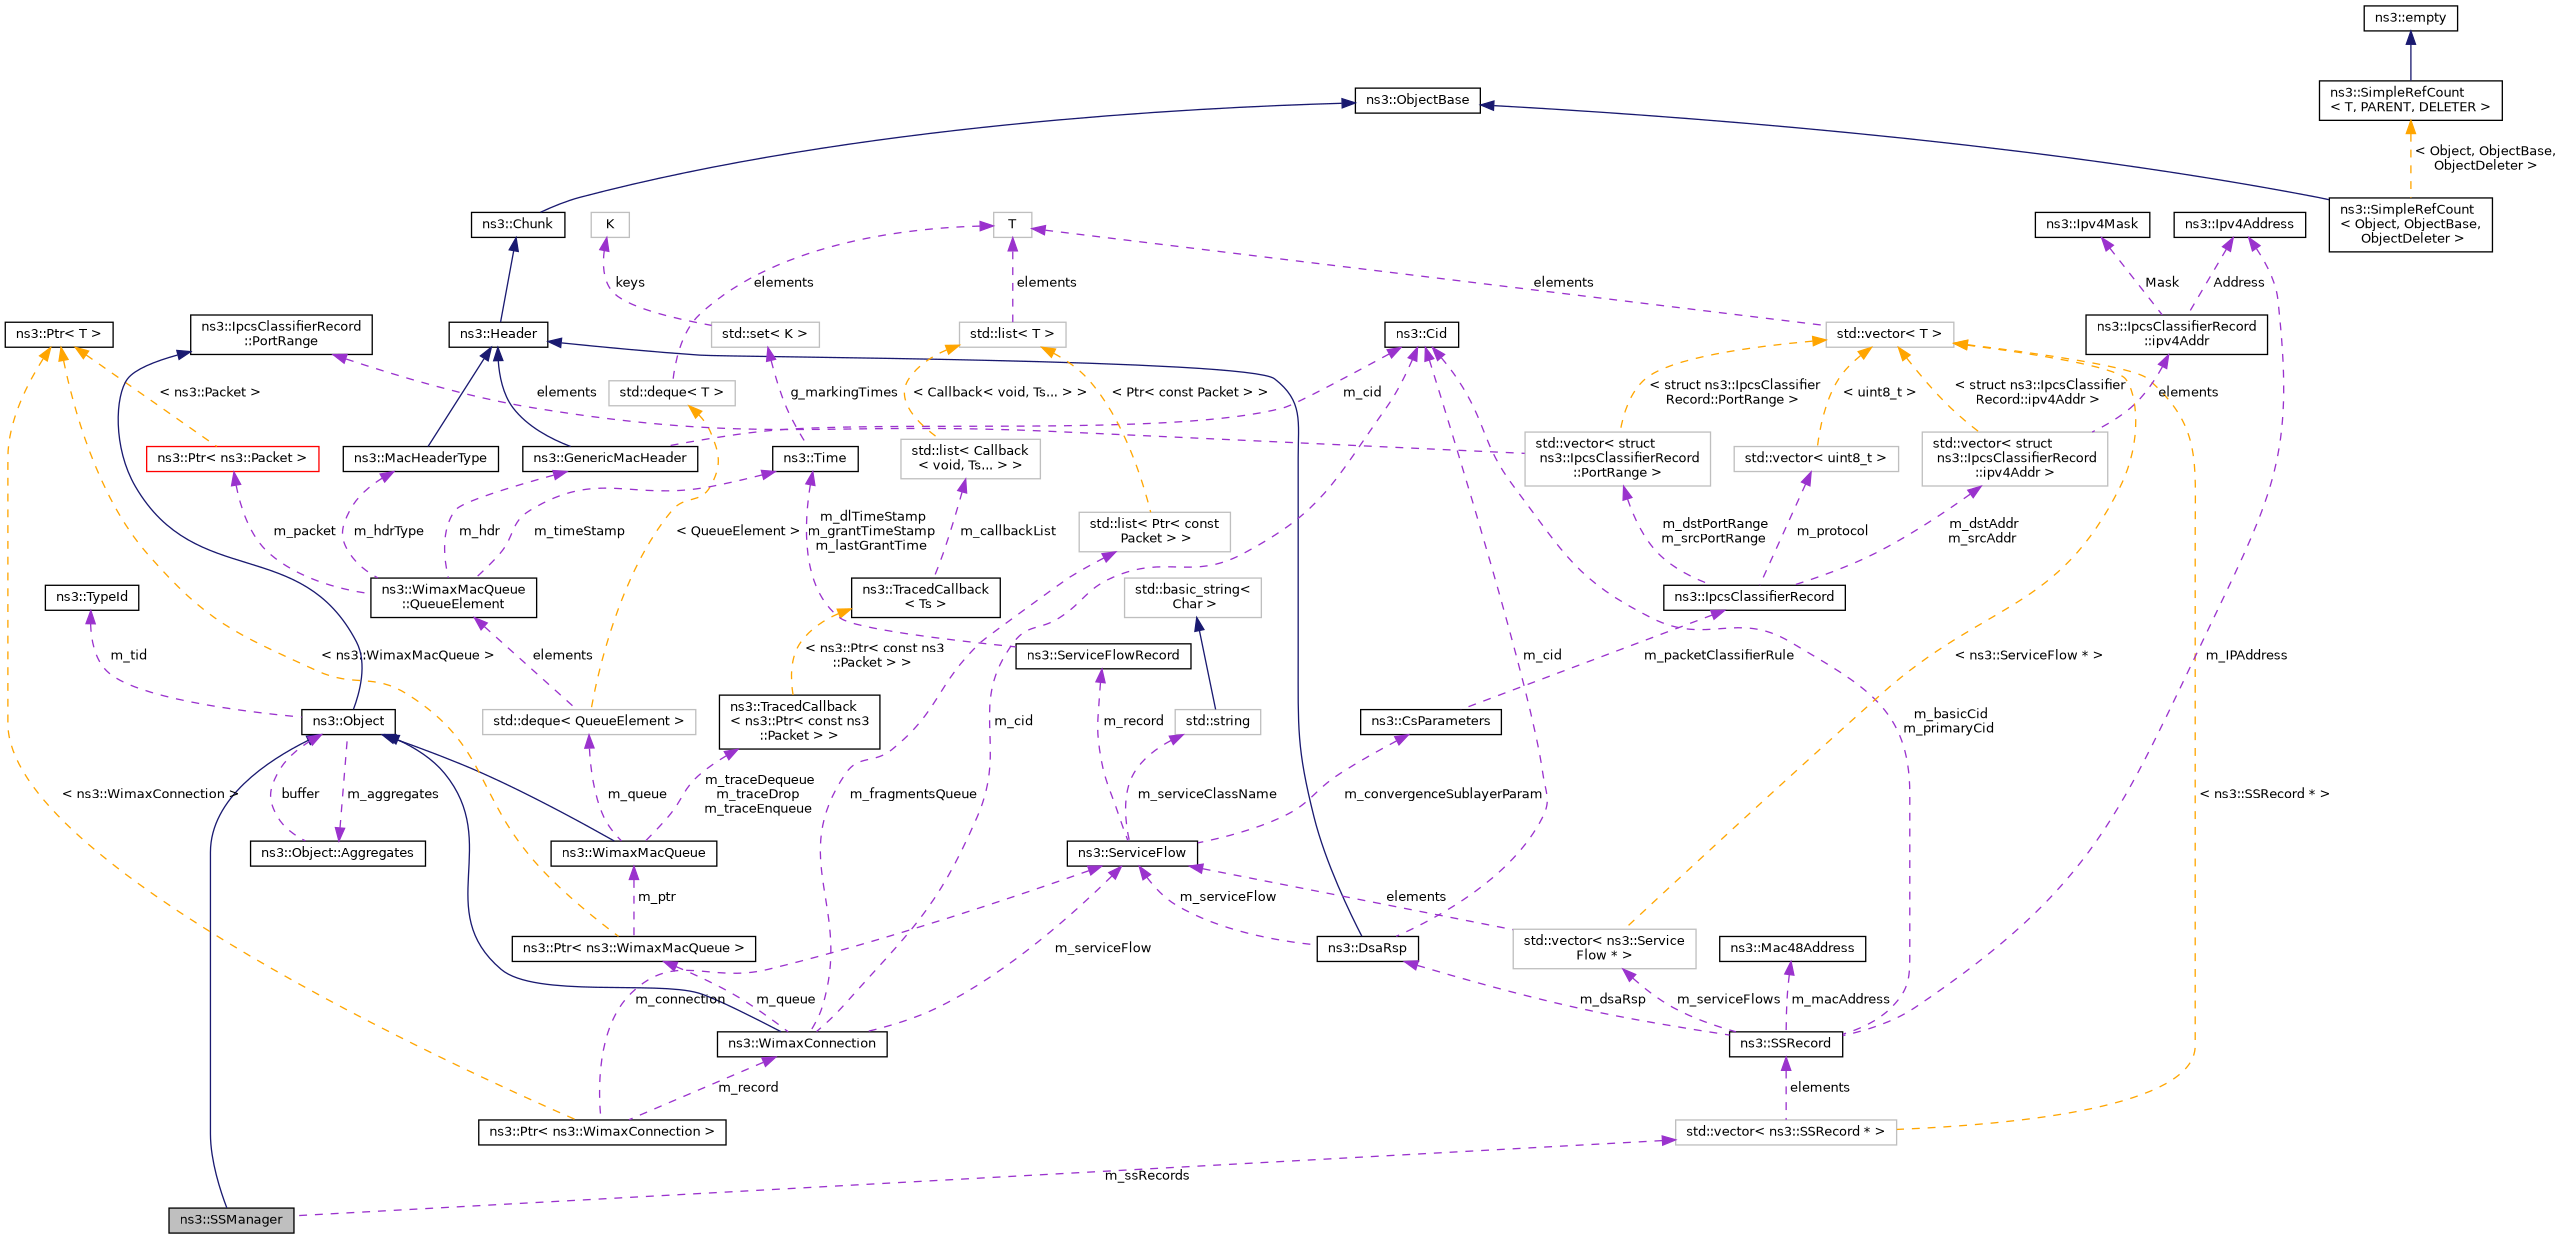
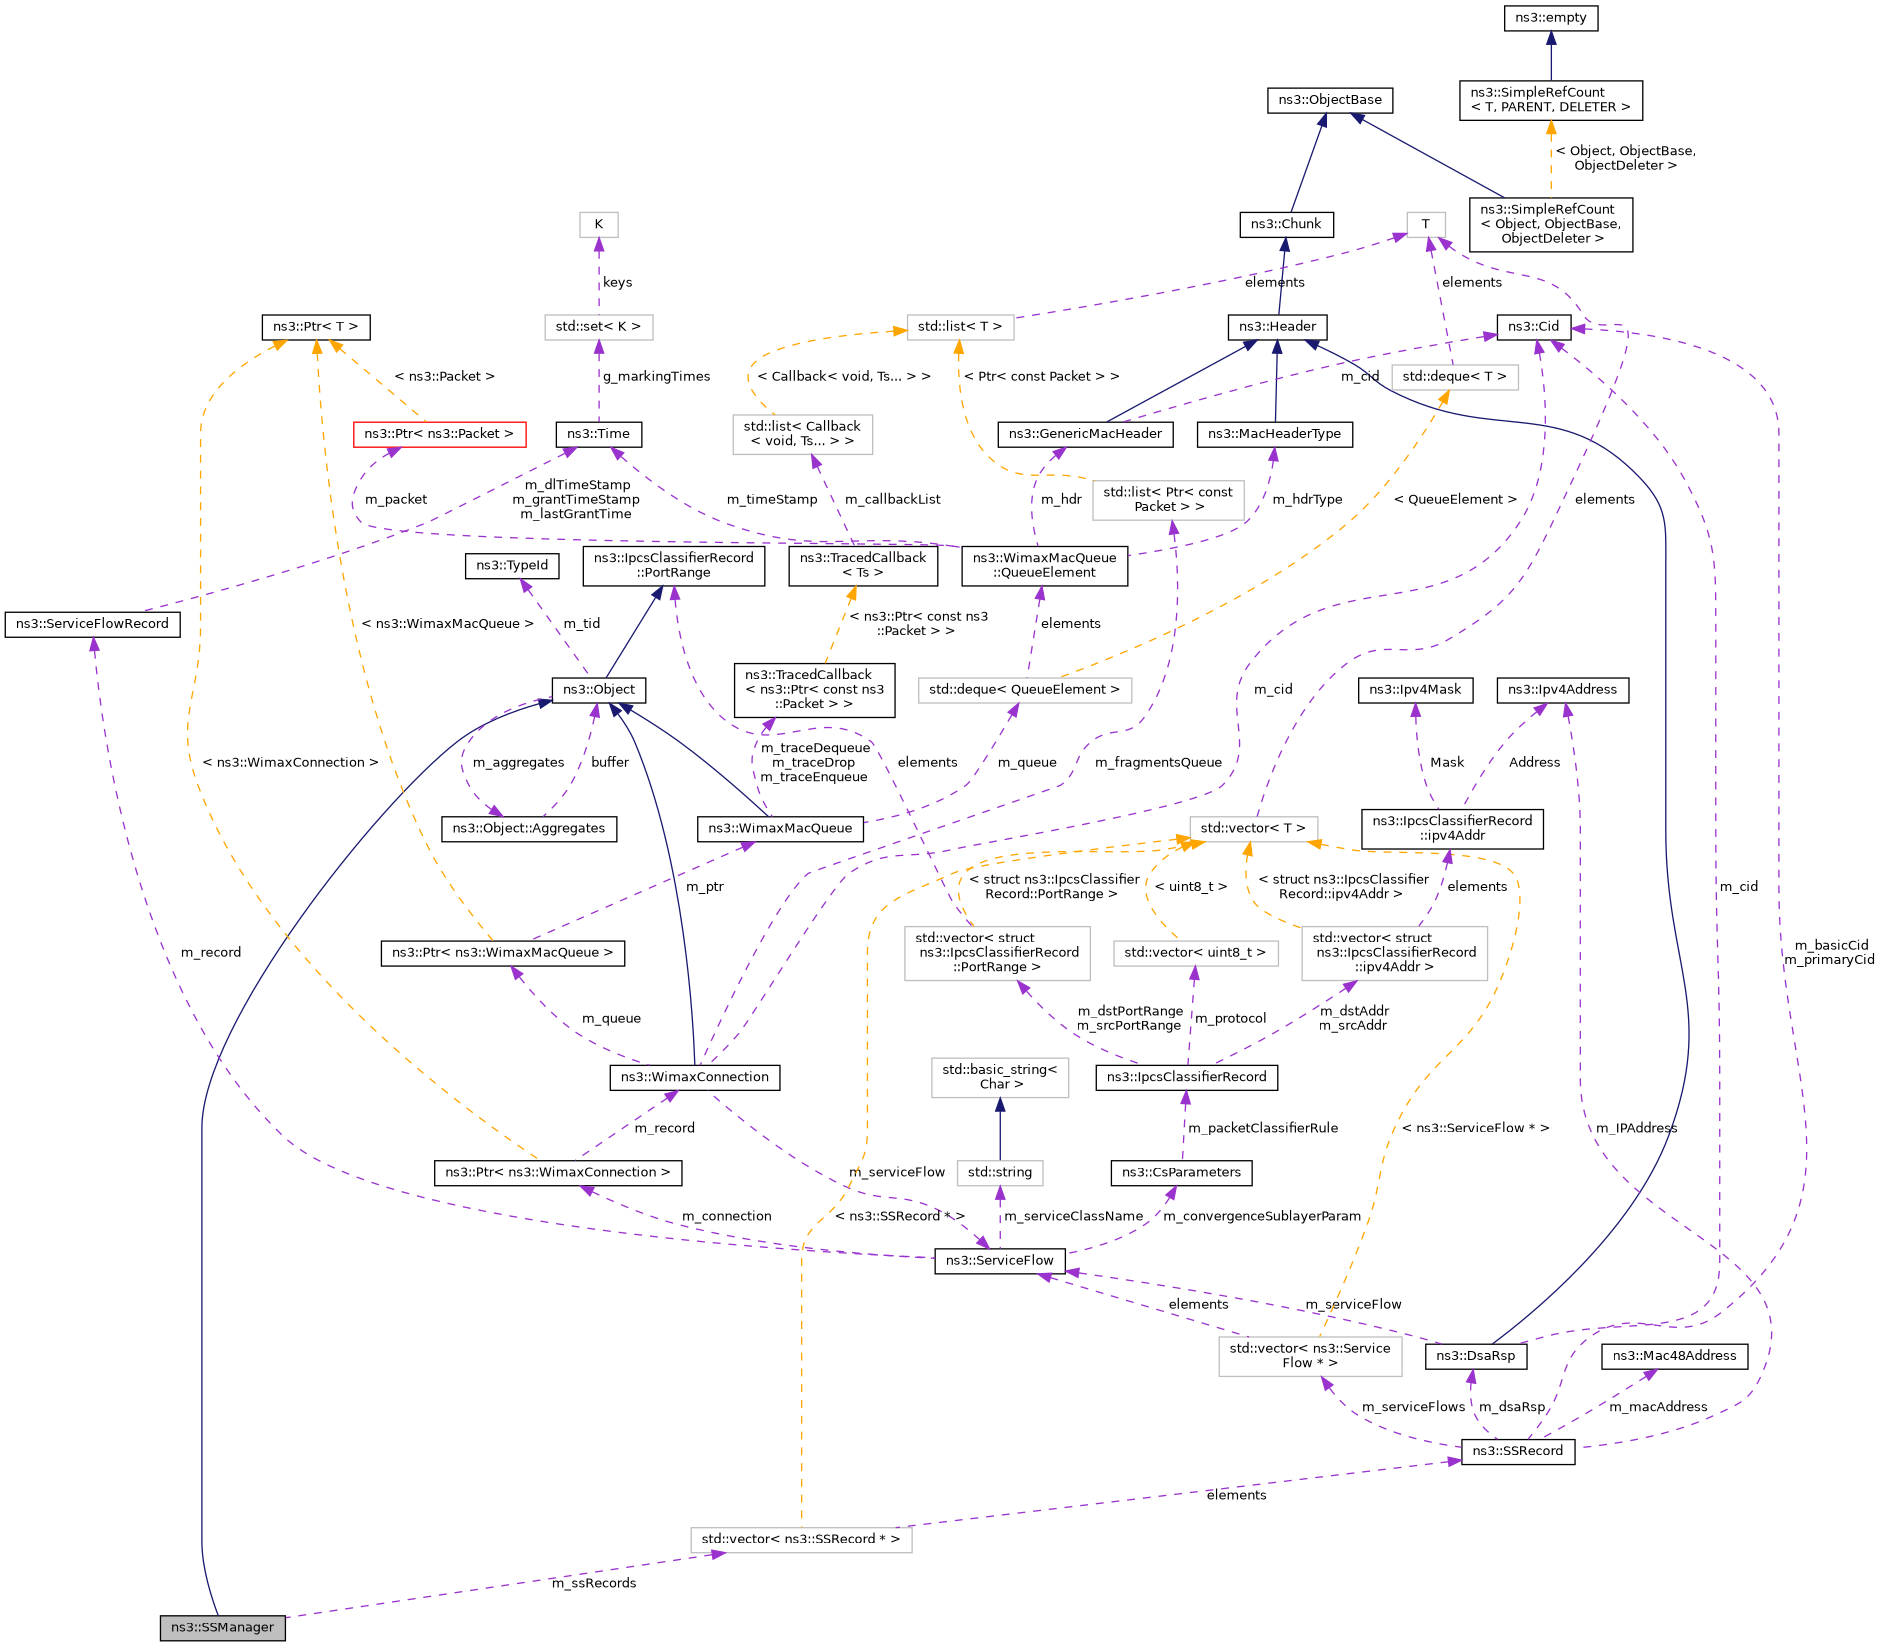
edge "ns3::Ptr< ns3::WimaxConnection >" -> "ns3::ServiceFlow": reversed
